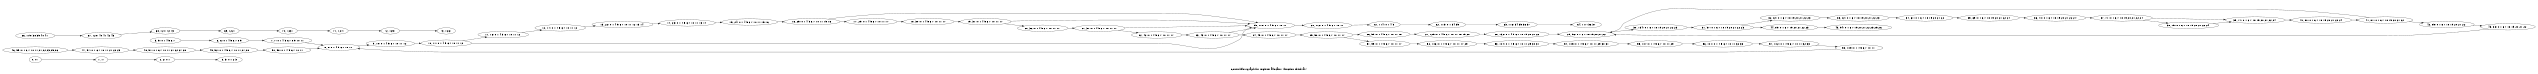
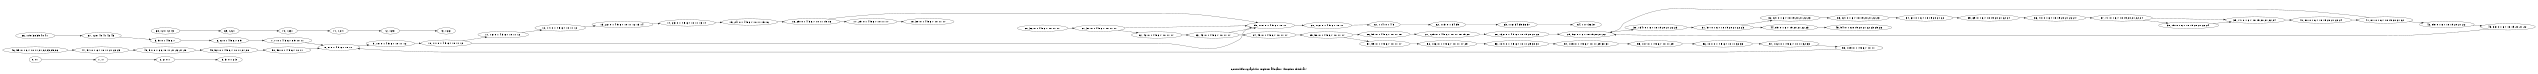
node "19, 31: 0 1 4 5 6 7 10 11 17": removed
node "45, 94: 0 1 6 7 19 20 21 22 23 25 26": label "45, 94: 0 1 6 7 19 20 21 22 23 25 26" -> "45, 94: 0 1 6 8 19 20 21 22 23 25 26"
edge "67, 120: 40 41 42 43" -> "68, 121: 42 43": now "67, 120: 40 41 42 43" -> "5, 5: 0 1 4 5 6 7"
node "48, 91: 0 1 6 7 10 11 21 22 27 28": label "48, 91: 0 1 6 7 10 11 21 22 27 28" -> "48, 91: 0 1 6 6 10 11 21 22 27 28"
